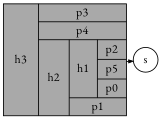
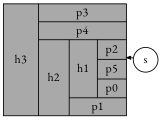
edge "h3" -> "s": reversed
